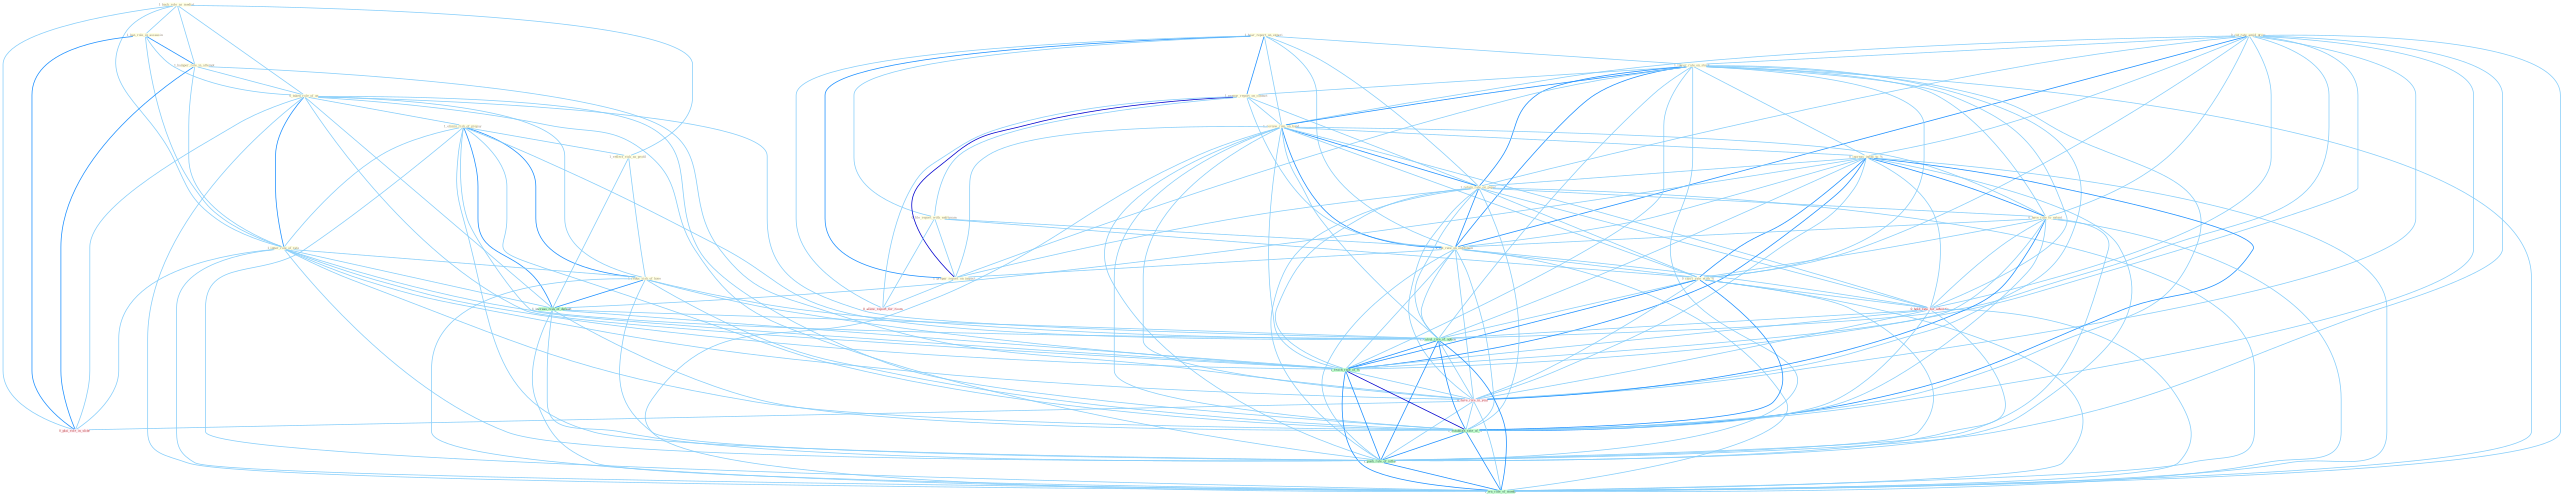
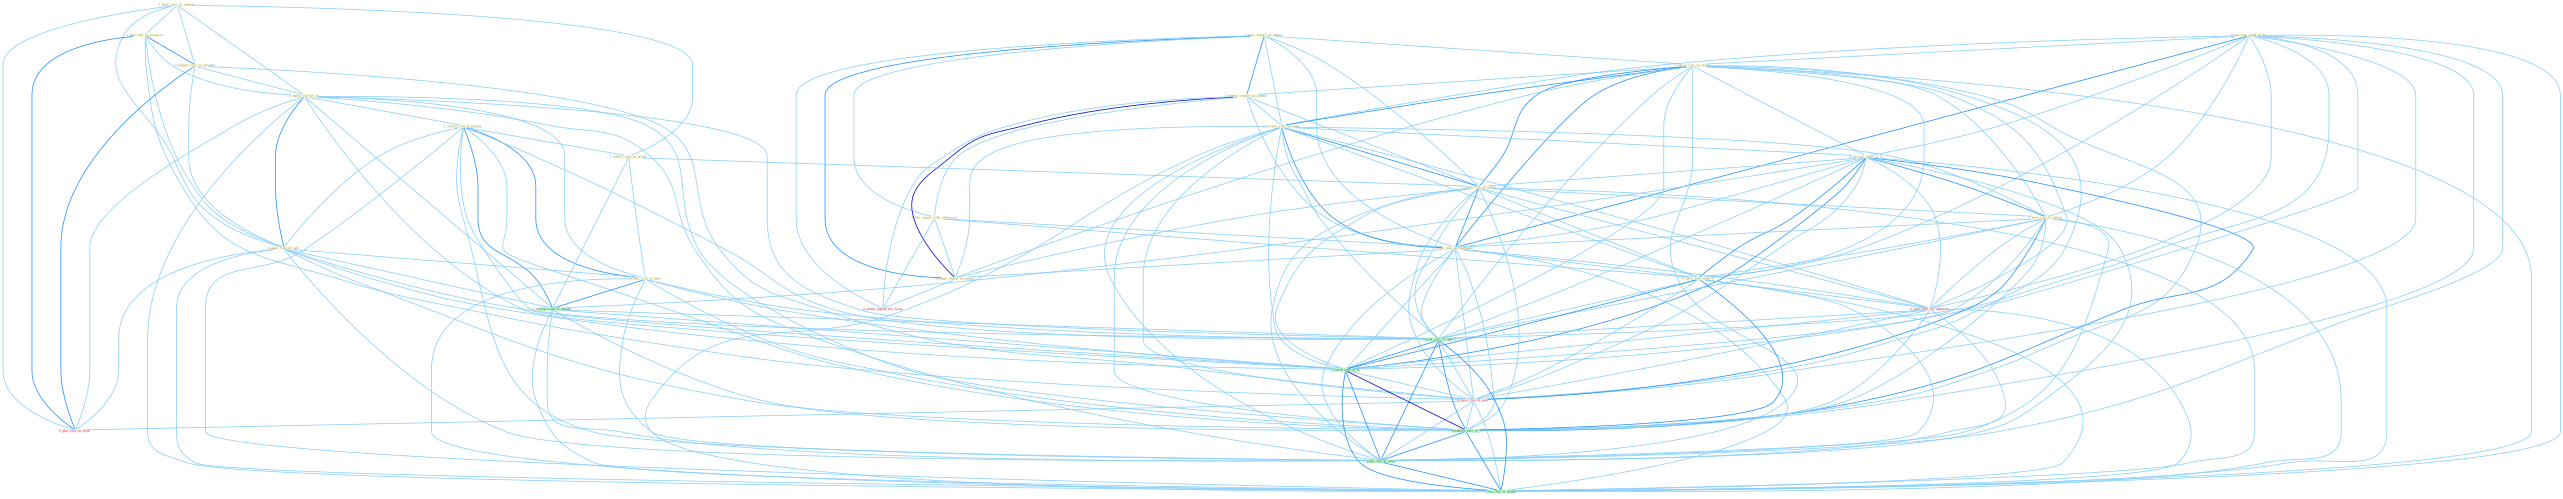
edge "0_cut_rate_amid_grow" -- "1_retain_rate_on_paper": now "1_reflect_risk_as_profil" -- "1_retain_rate_on_paper"
edge "0_have_rate_to_extent" -- "1_calcul_rate_of_option": added
edge "1_ignor_role_of_rate" -- "0_have_rate_in_year": now "1_ban_role_in_assassin" -- "0_have_rate_in_year"
